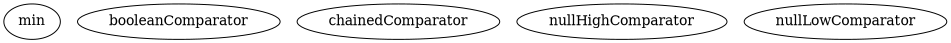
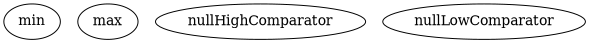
node "max": added
node "booleanComparator": removed
node "chainedComparator": removed
